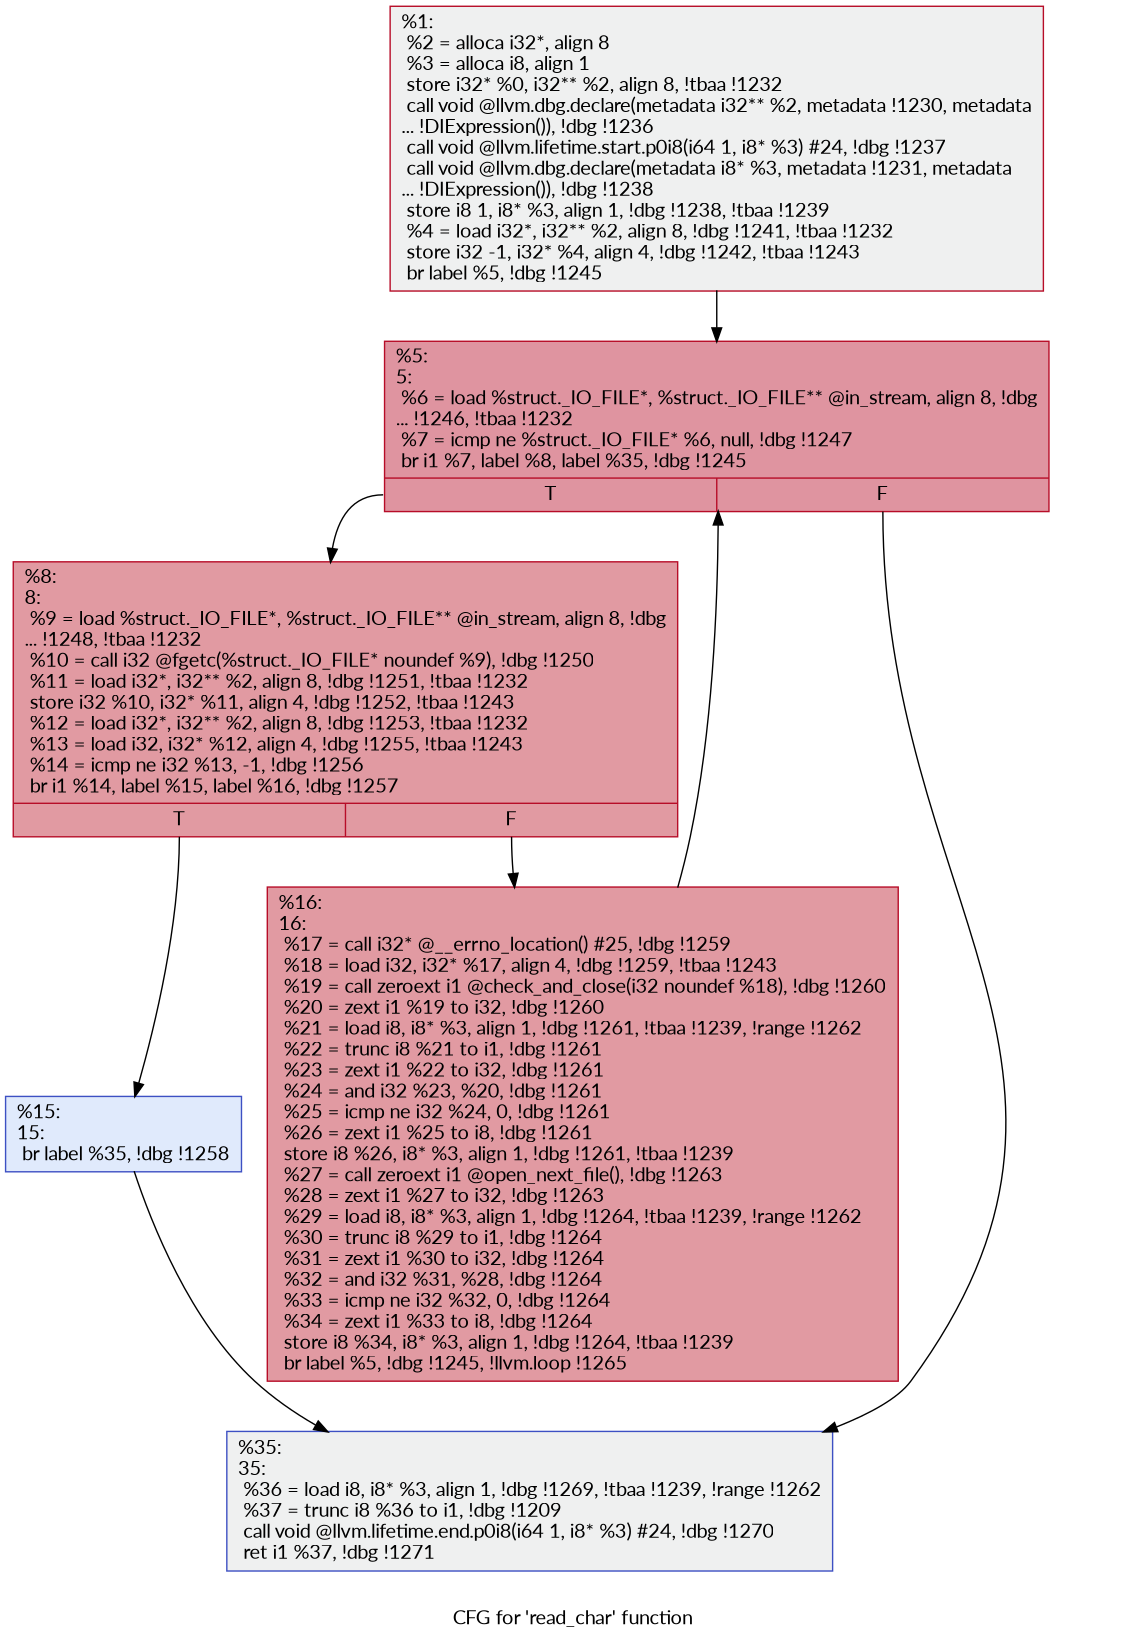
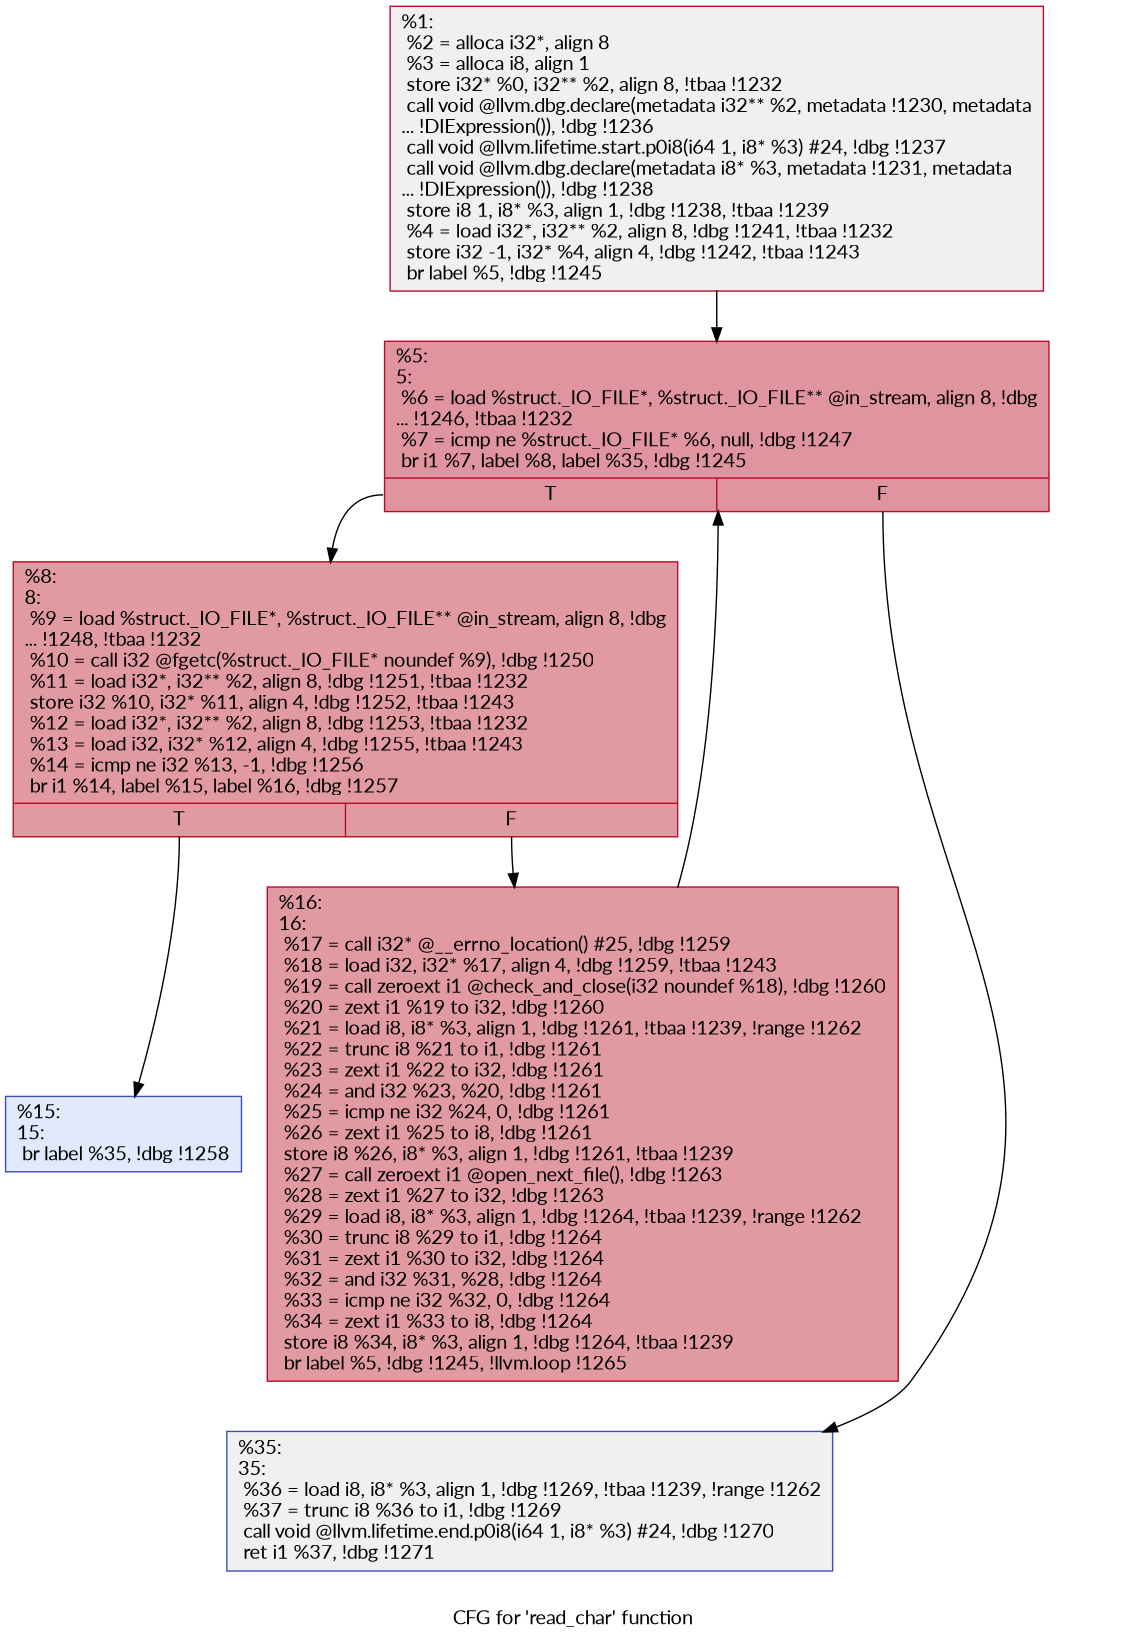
edge "%15:" -> "%35:": removed
node "%35:": text "%37 = trunc i8 %36 to i1, !dbg !1209" -> "%37 = trunc i8 %36 to i1, !dbg !1269"
